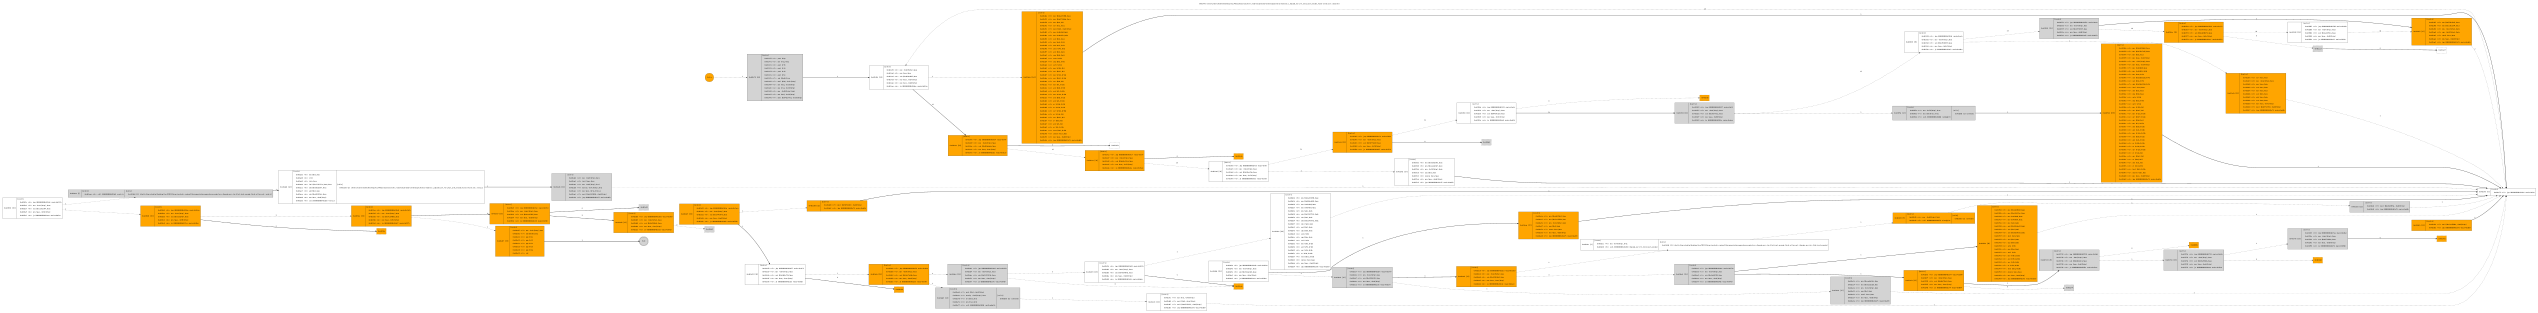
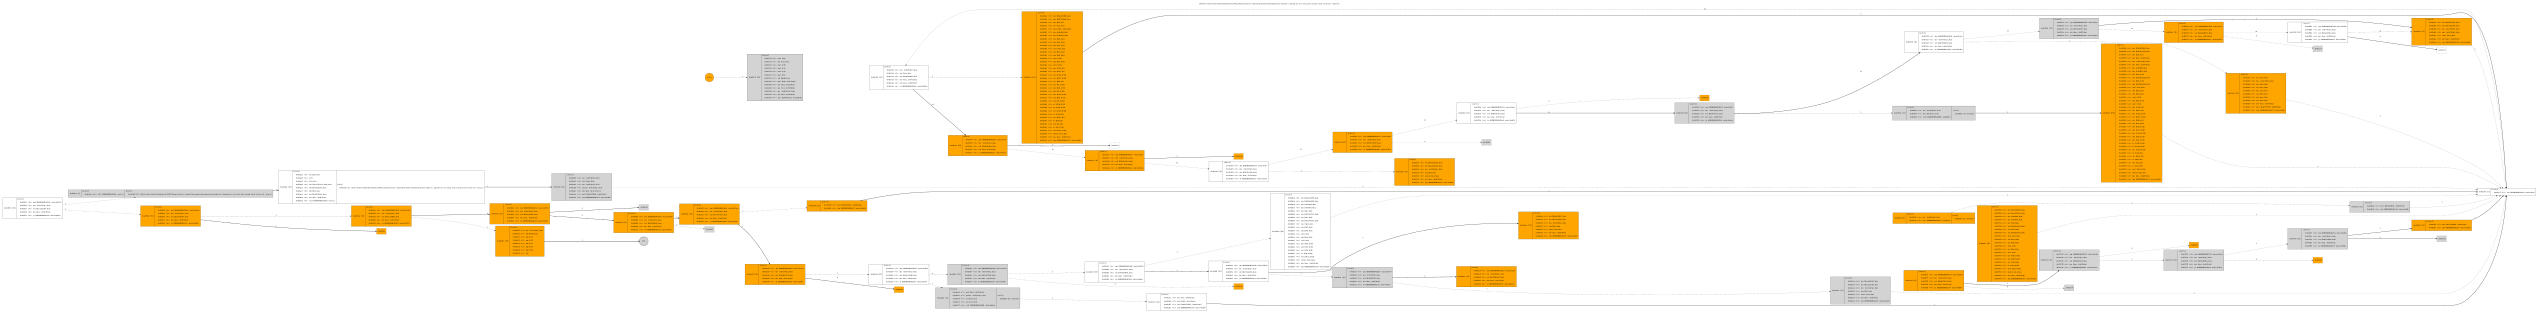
edge "0x401ccf" -> "0x401a2f": now "0x401583 [25]" -> "0x401a2f"
edge "0x401470 [45]" -> "0x40149d [23]": removed, label "1"
edge "0x401522 [22]" -> "0x401538 [25]": style dashed -> bold
edge "0x4014f6 [22]" -> "0x401b83": style bold -> dashed
edge "0x40196b [157]" -> "0x401e75 [5]": style bold -> dashed
node "0x4017b3 [27]": fillcolor white -> orange
edge "0x4017b3 [27]" -> "0x401e75 [5]": removed, label "1"
edge "0x401a4a [27]" -> "0x401e75 [5]": removed, label "1"
edge "0x401600 [25]" -> "0x401619 [25]": added, label "8"
edge "0x401745 [25]" -> "0x401dfb [12]": added, label "1"
node "0x40175e": fillcolor orange -> lightgrey
node "0x401b1c [9]": removed
node "0x401632 [25]": fillcolor white -> orange
node "0x40164b [25]": fillcolor orange -> white
node "0x4016e1 [25]": removed
edge "0x40167d [25]" -> "0x401e4e": now "0x40167d [25]" -> "0x401696 [25]"
edge "0x401a7c [23]" -> "0x401e75 [5]": style dashed -> bold
